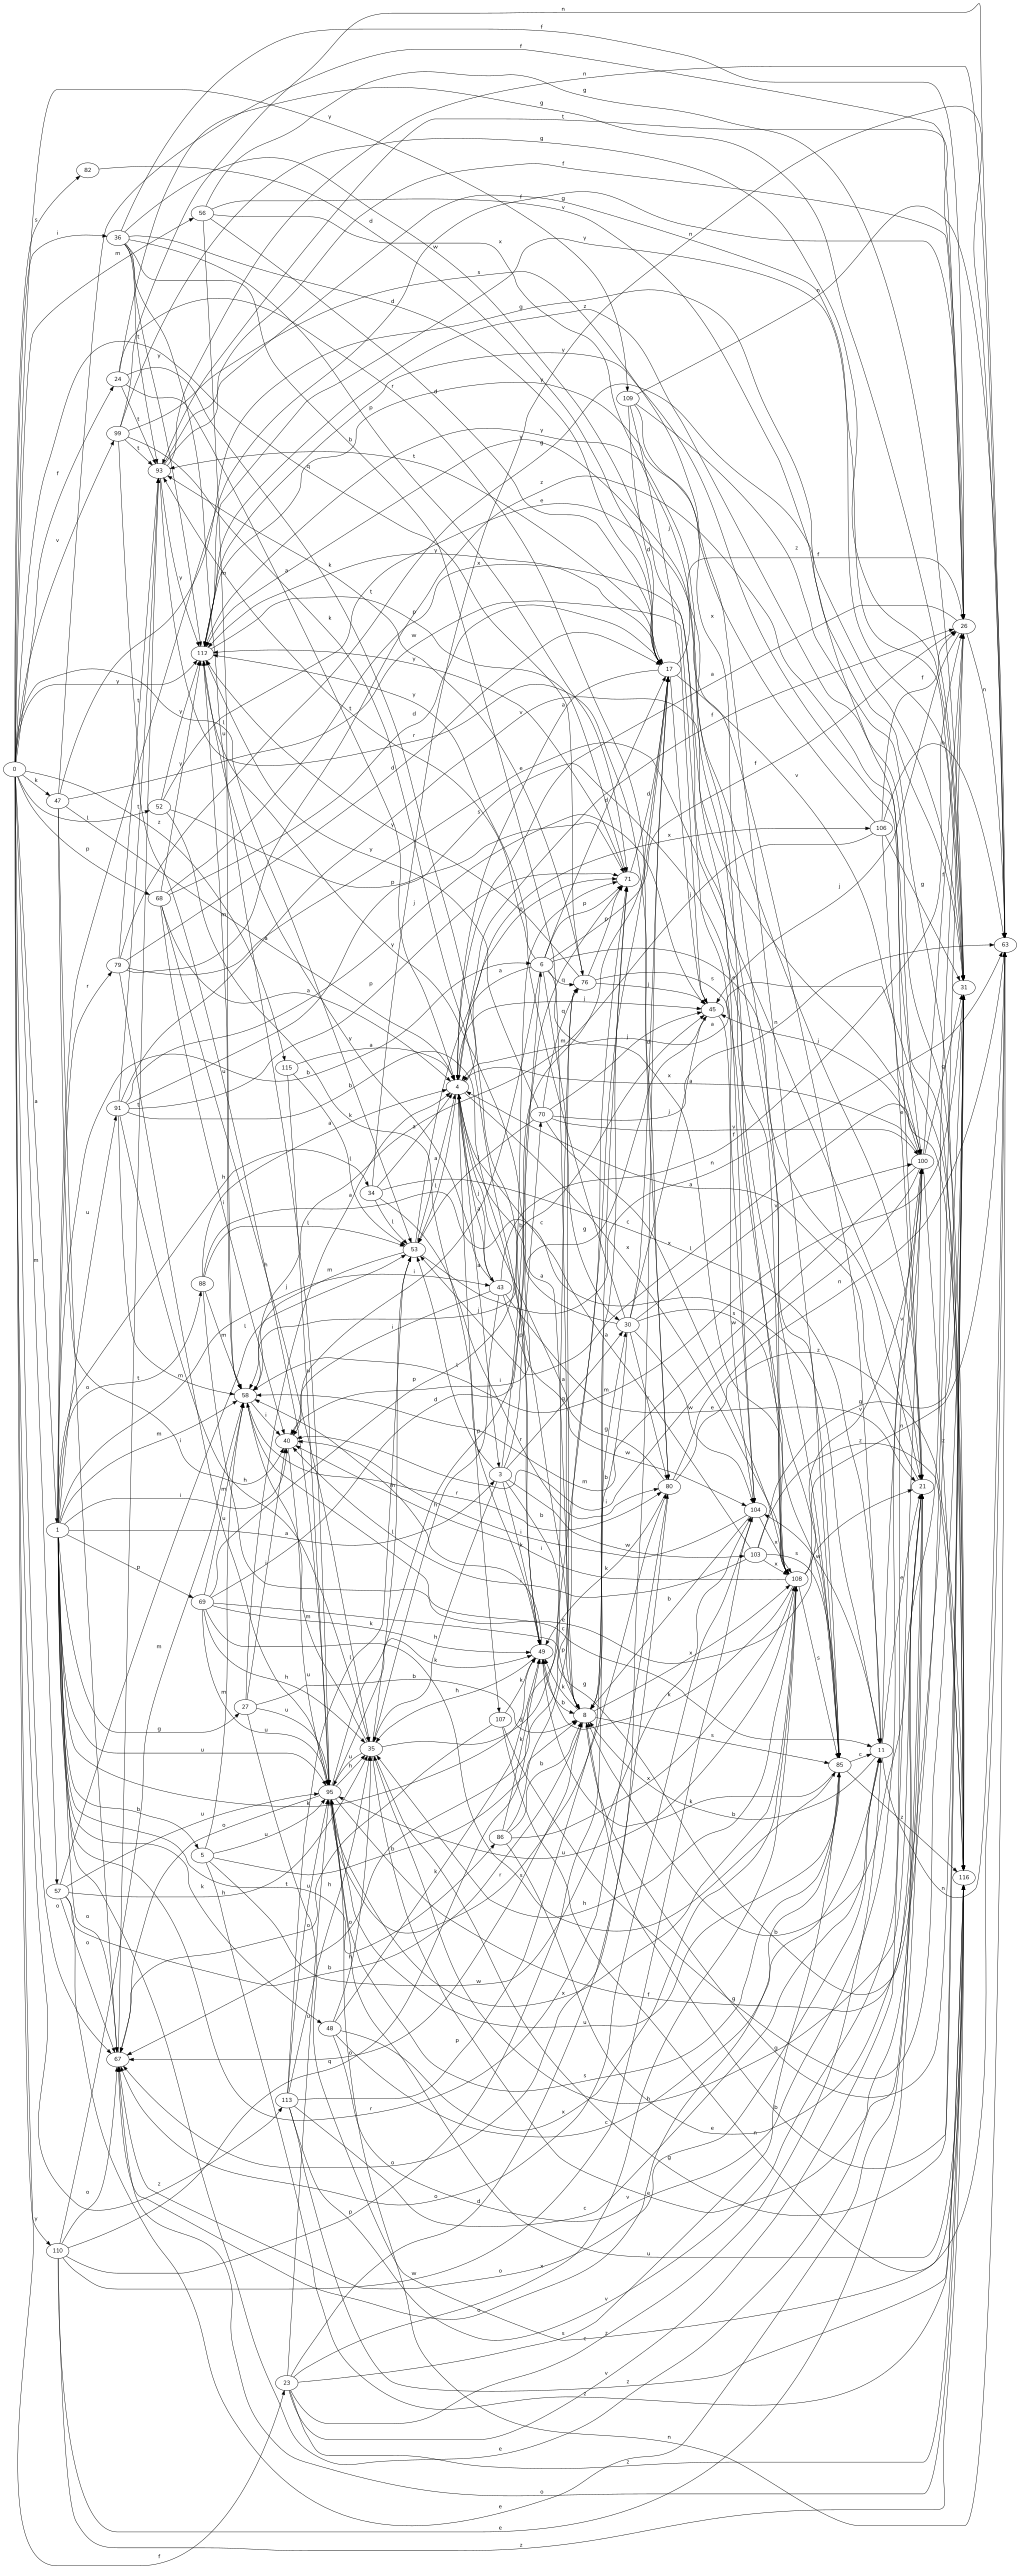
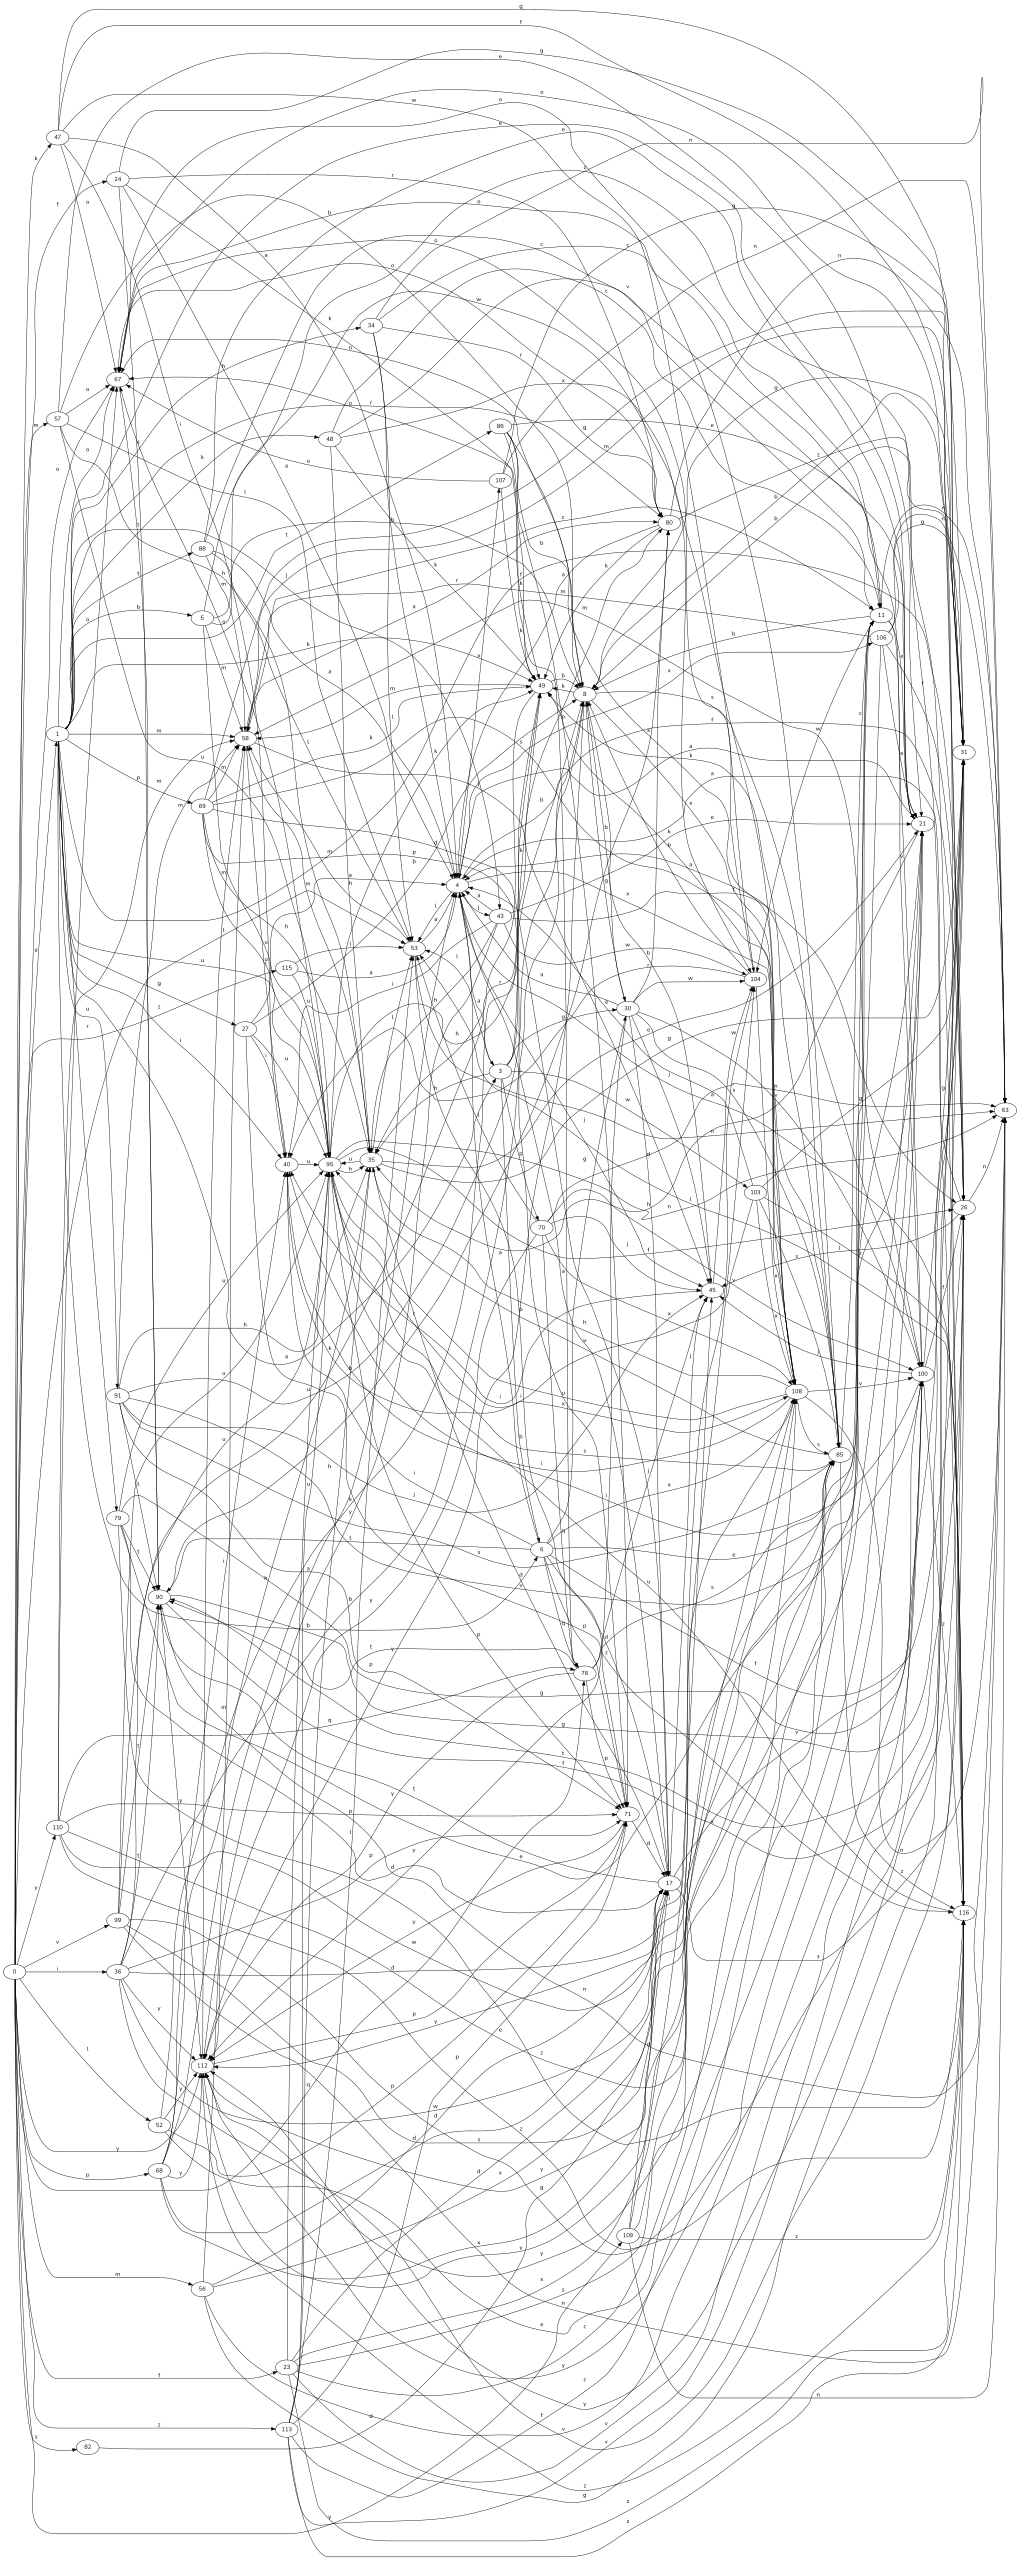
node "93": label "93" -> "90"
edge "45" -> "8": added, label "b"
